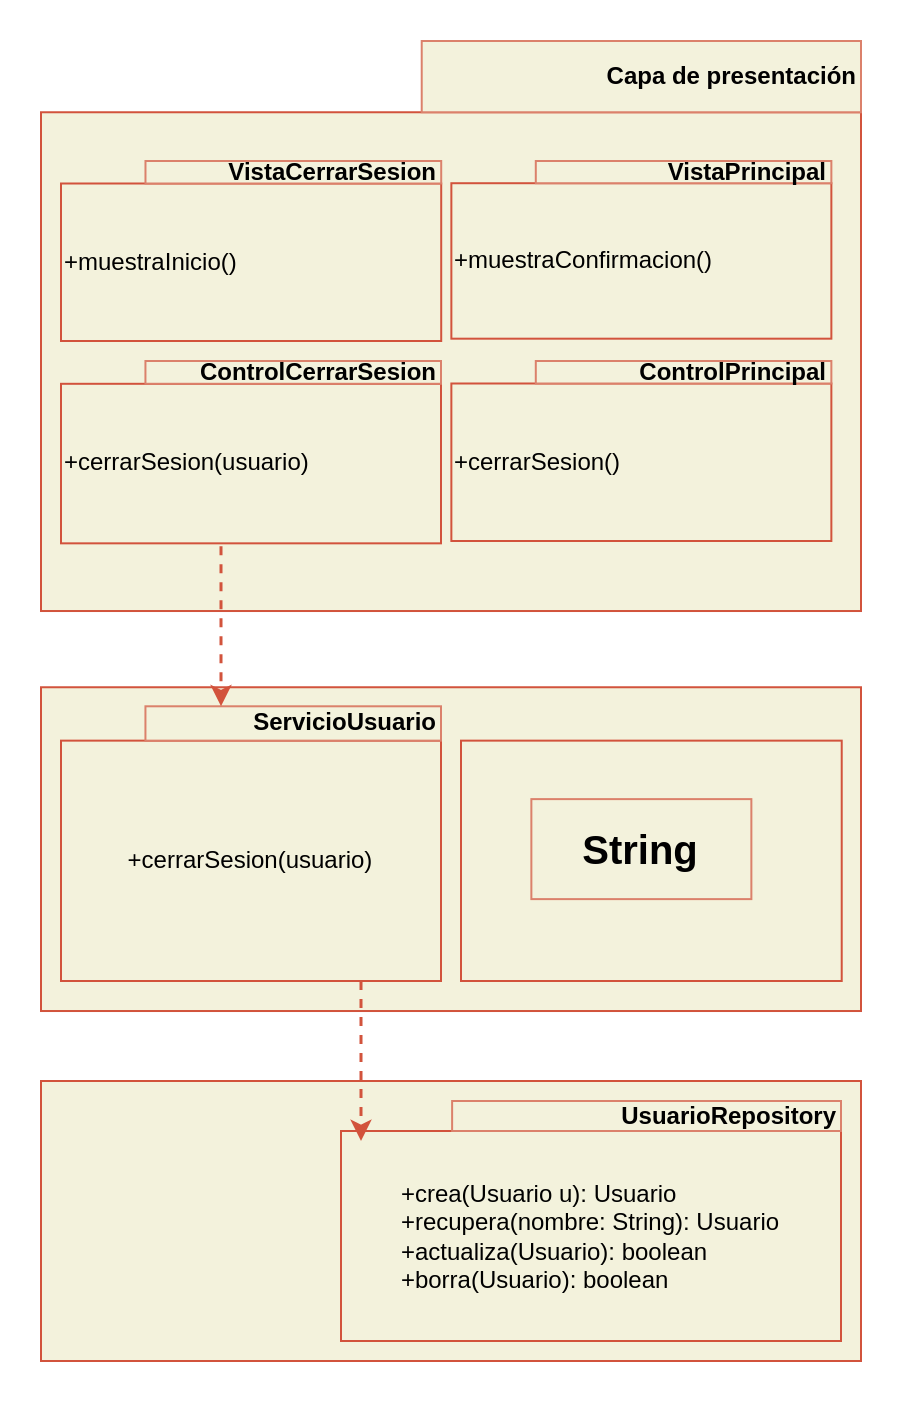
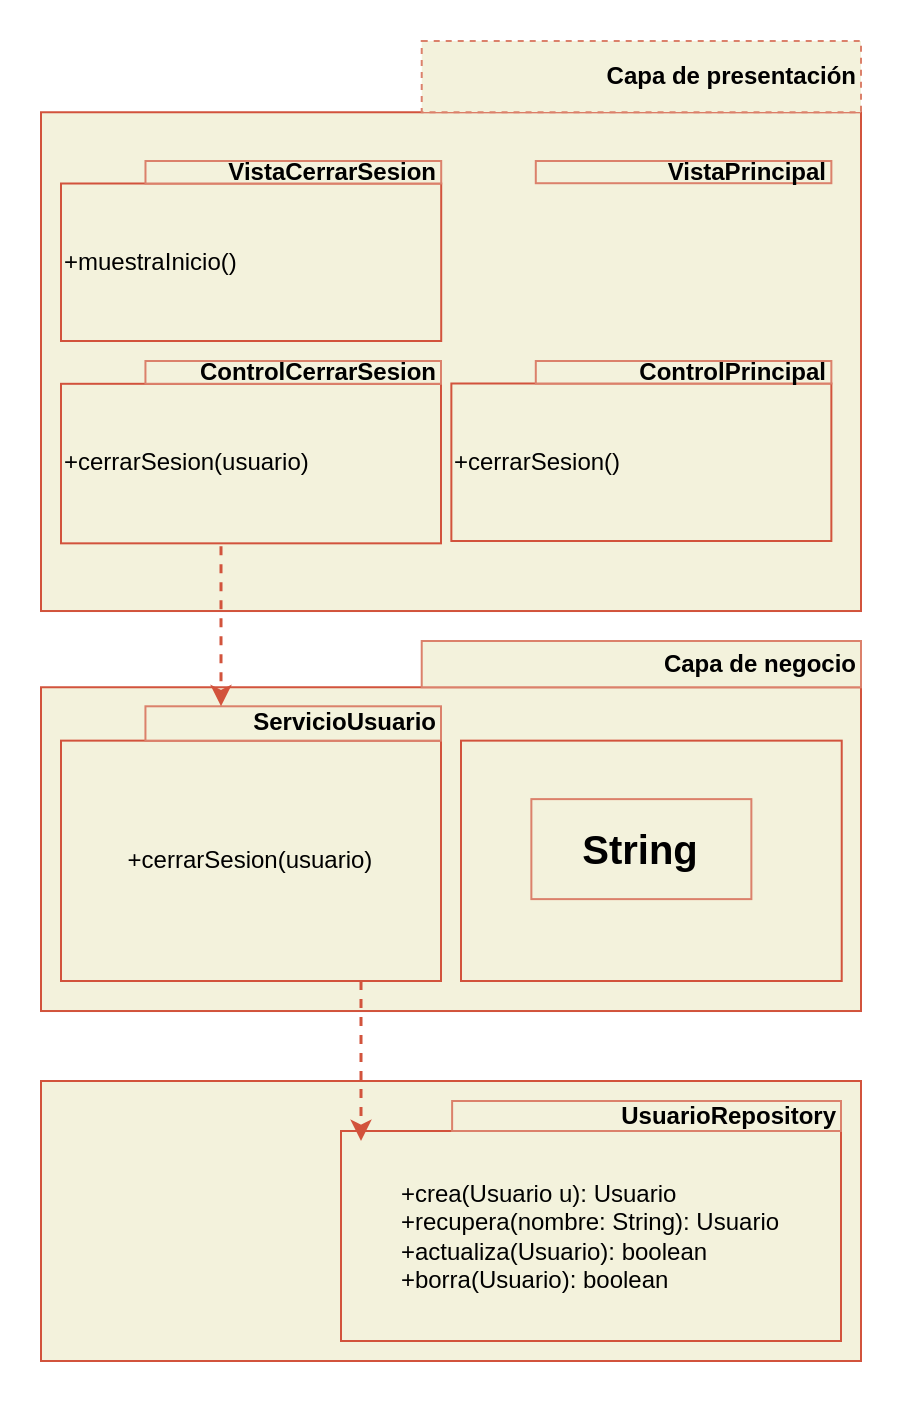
node "Capa de presentación": style solid -> dashed
node "+muestraConfirmacion()": removed
node "Capa de negocio": added
